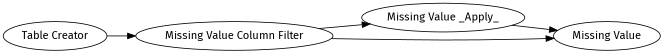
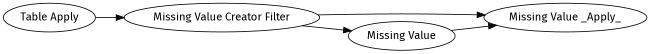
edge "Missing Value _Apply_" -> "Missing Value": reversed
node "Table Creator": label "Table Creator" -> "Table Apply"
node "Missing Value Column Filter": label "Missing Value Column Filter" -> "Missing Value Creator Filter"
